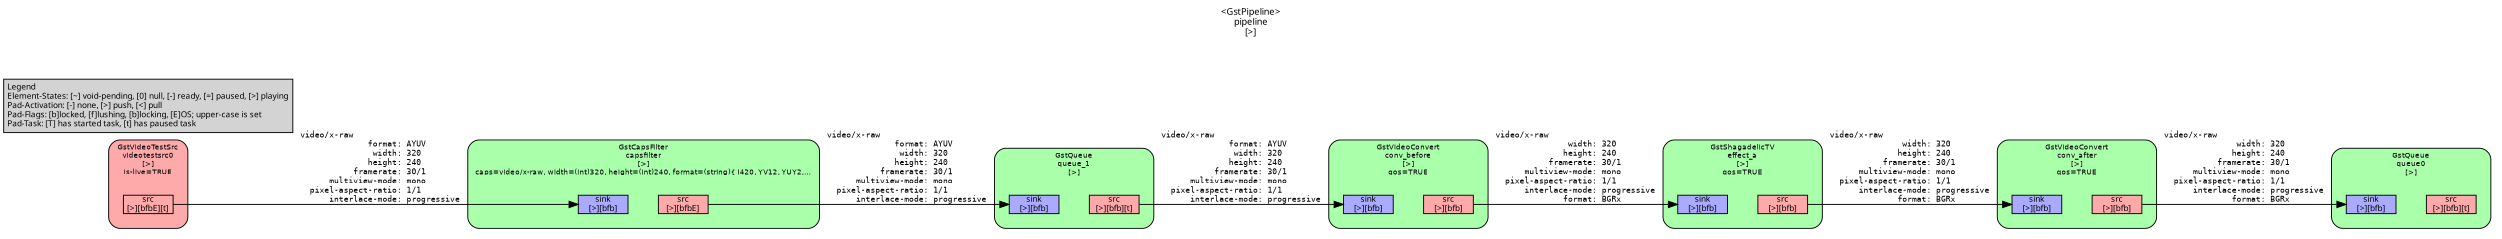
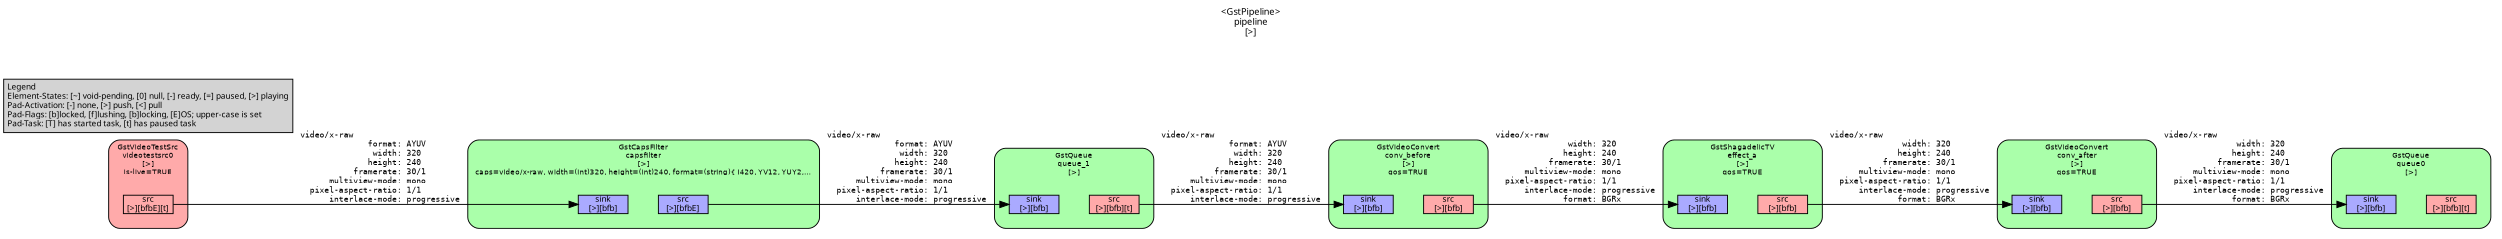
node "src [>][bfbE]": fillcolor #ffaaaa -> #aaaaff
